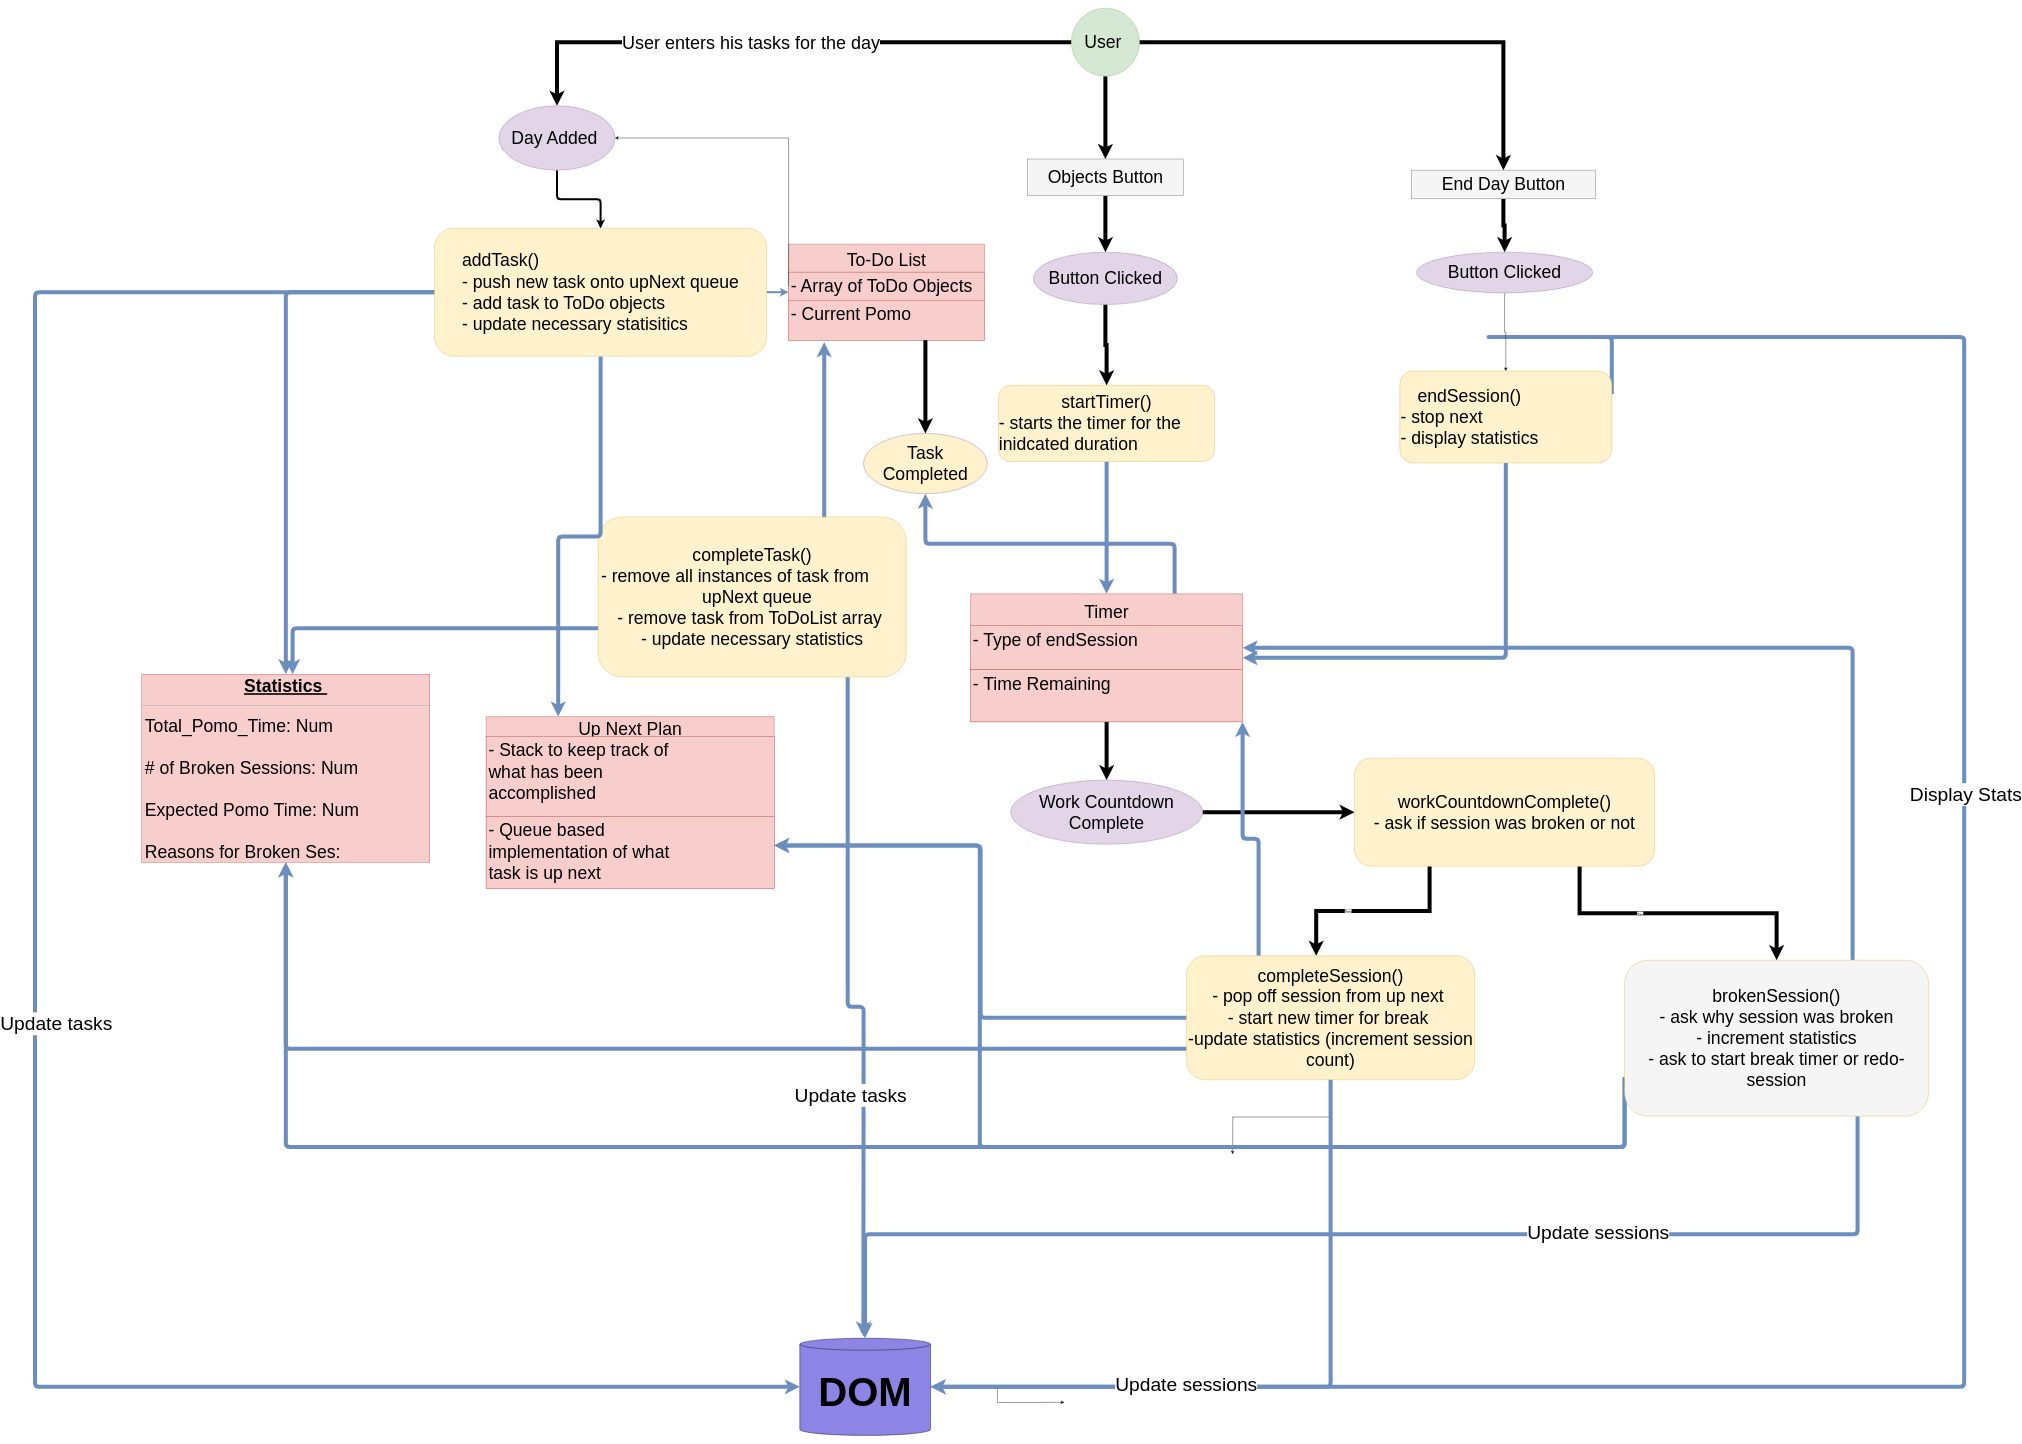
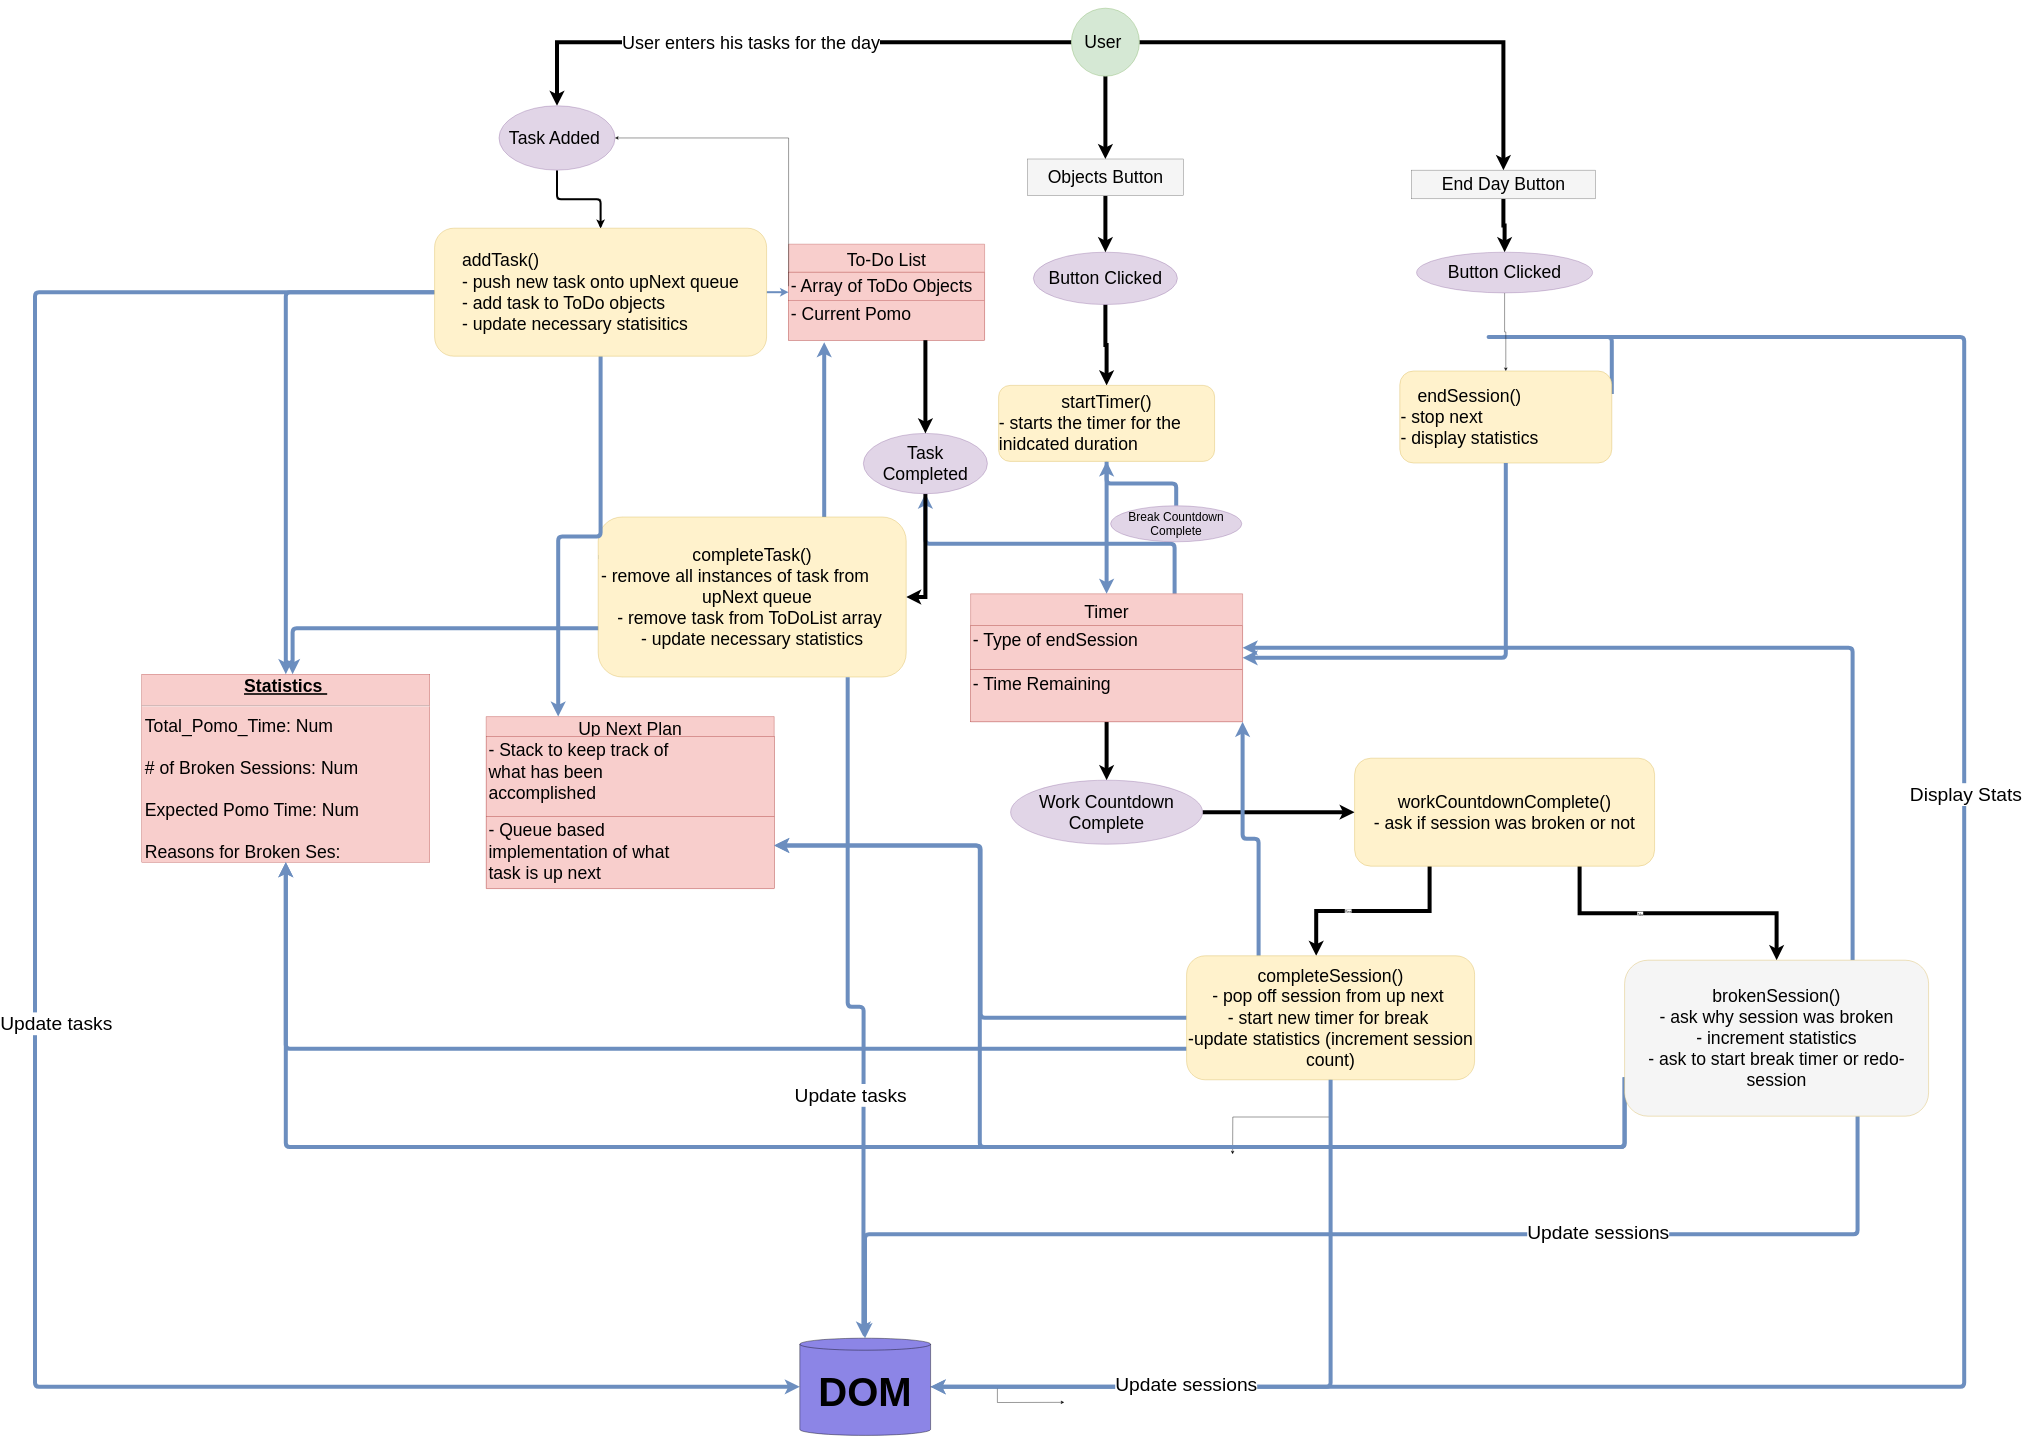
node "Day Added": label "Day Added" -> "Task Added"
node "Task Completed": fillcolor #fff2cc -> #e1d5e7
edge "Break Countdown Complete" -> "startTimer() - starts the timer for the inidcated duration": added
node "Break Countdown Complete": added
edge "Task Completed" -> "completeTask() - remove all instances of task from upNext queue - remove task from ToDoList array - update necessary statistics": added
